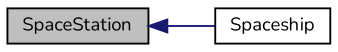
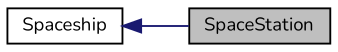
edge "Spaceship" -> "SpaceStation": reversed
